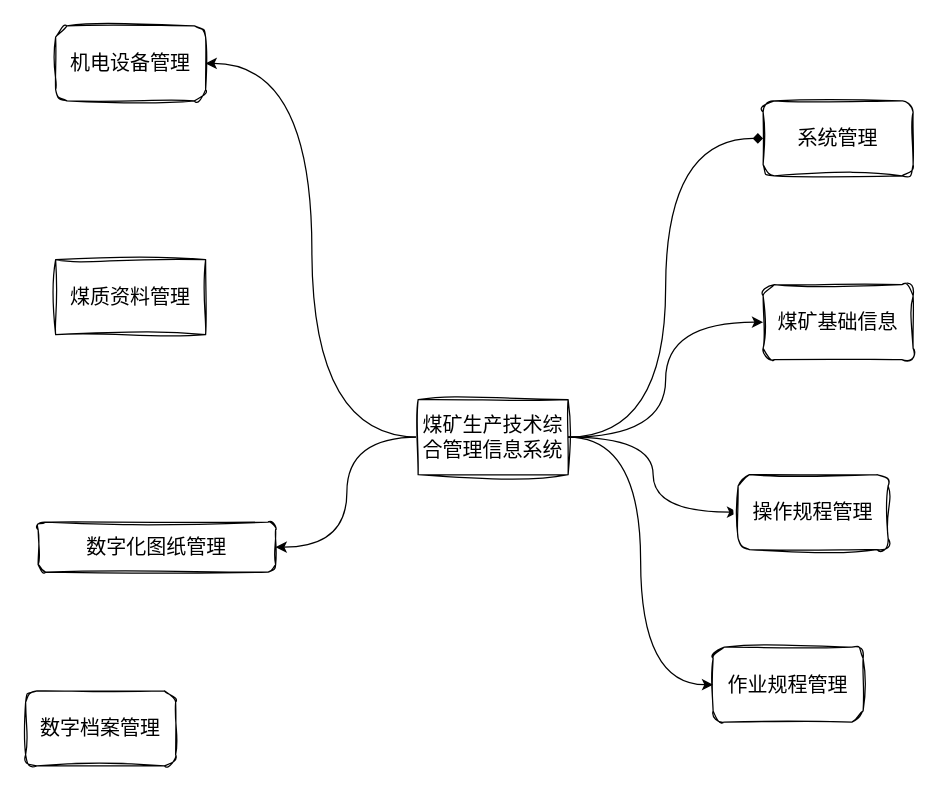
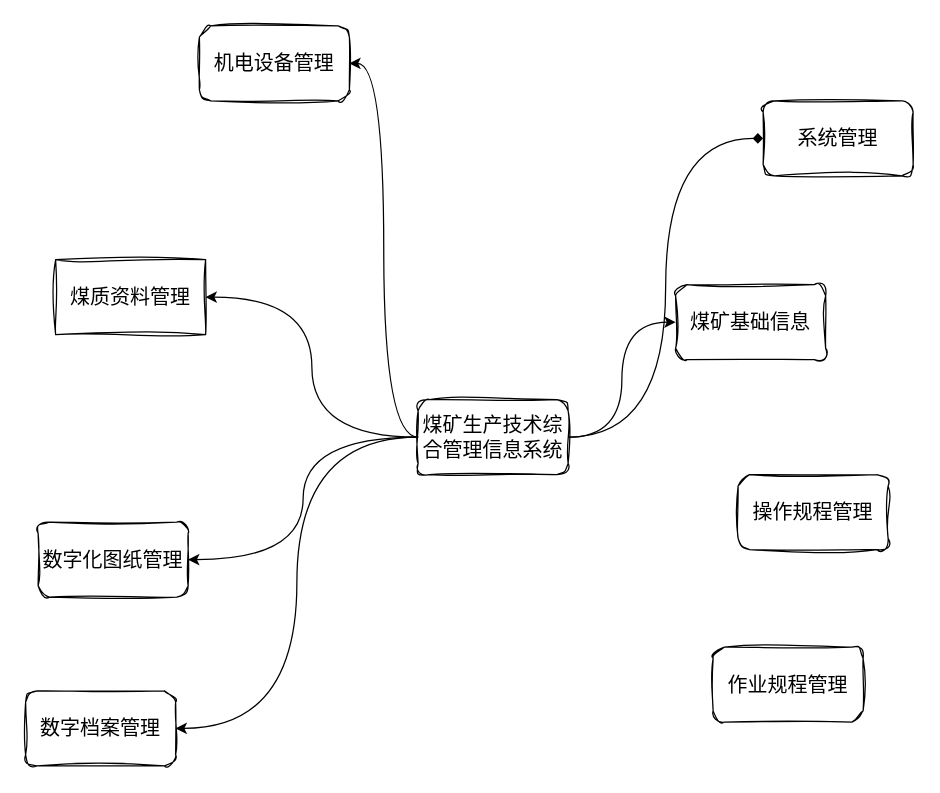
node "机电设备管理": moved (131, 63) -> (274, 63)
node "煤矿基础信息": moved (838, 322) -> (751, 322)
edge "煤矿生产技术综合管理信息系统" -> "煤质资料管理": added
node "煤矿生产技术综合管理信息系统": shape rectangle -> rounded rectangle
edge "煤矿生产技术综合管理信息系统" -> "操作规程管理": now "煤矿生产技术综合管理信息系统" -> "数字档案管理"
node "数字化图纸管理": size 238x50 -> 150x75
edge "煤矿生产技术综合管理信息系统" -> "作业规程管理": removed
